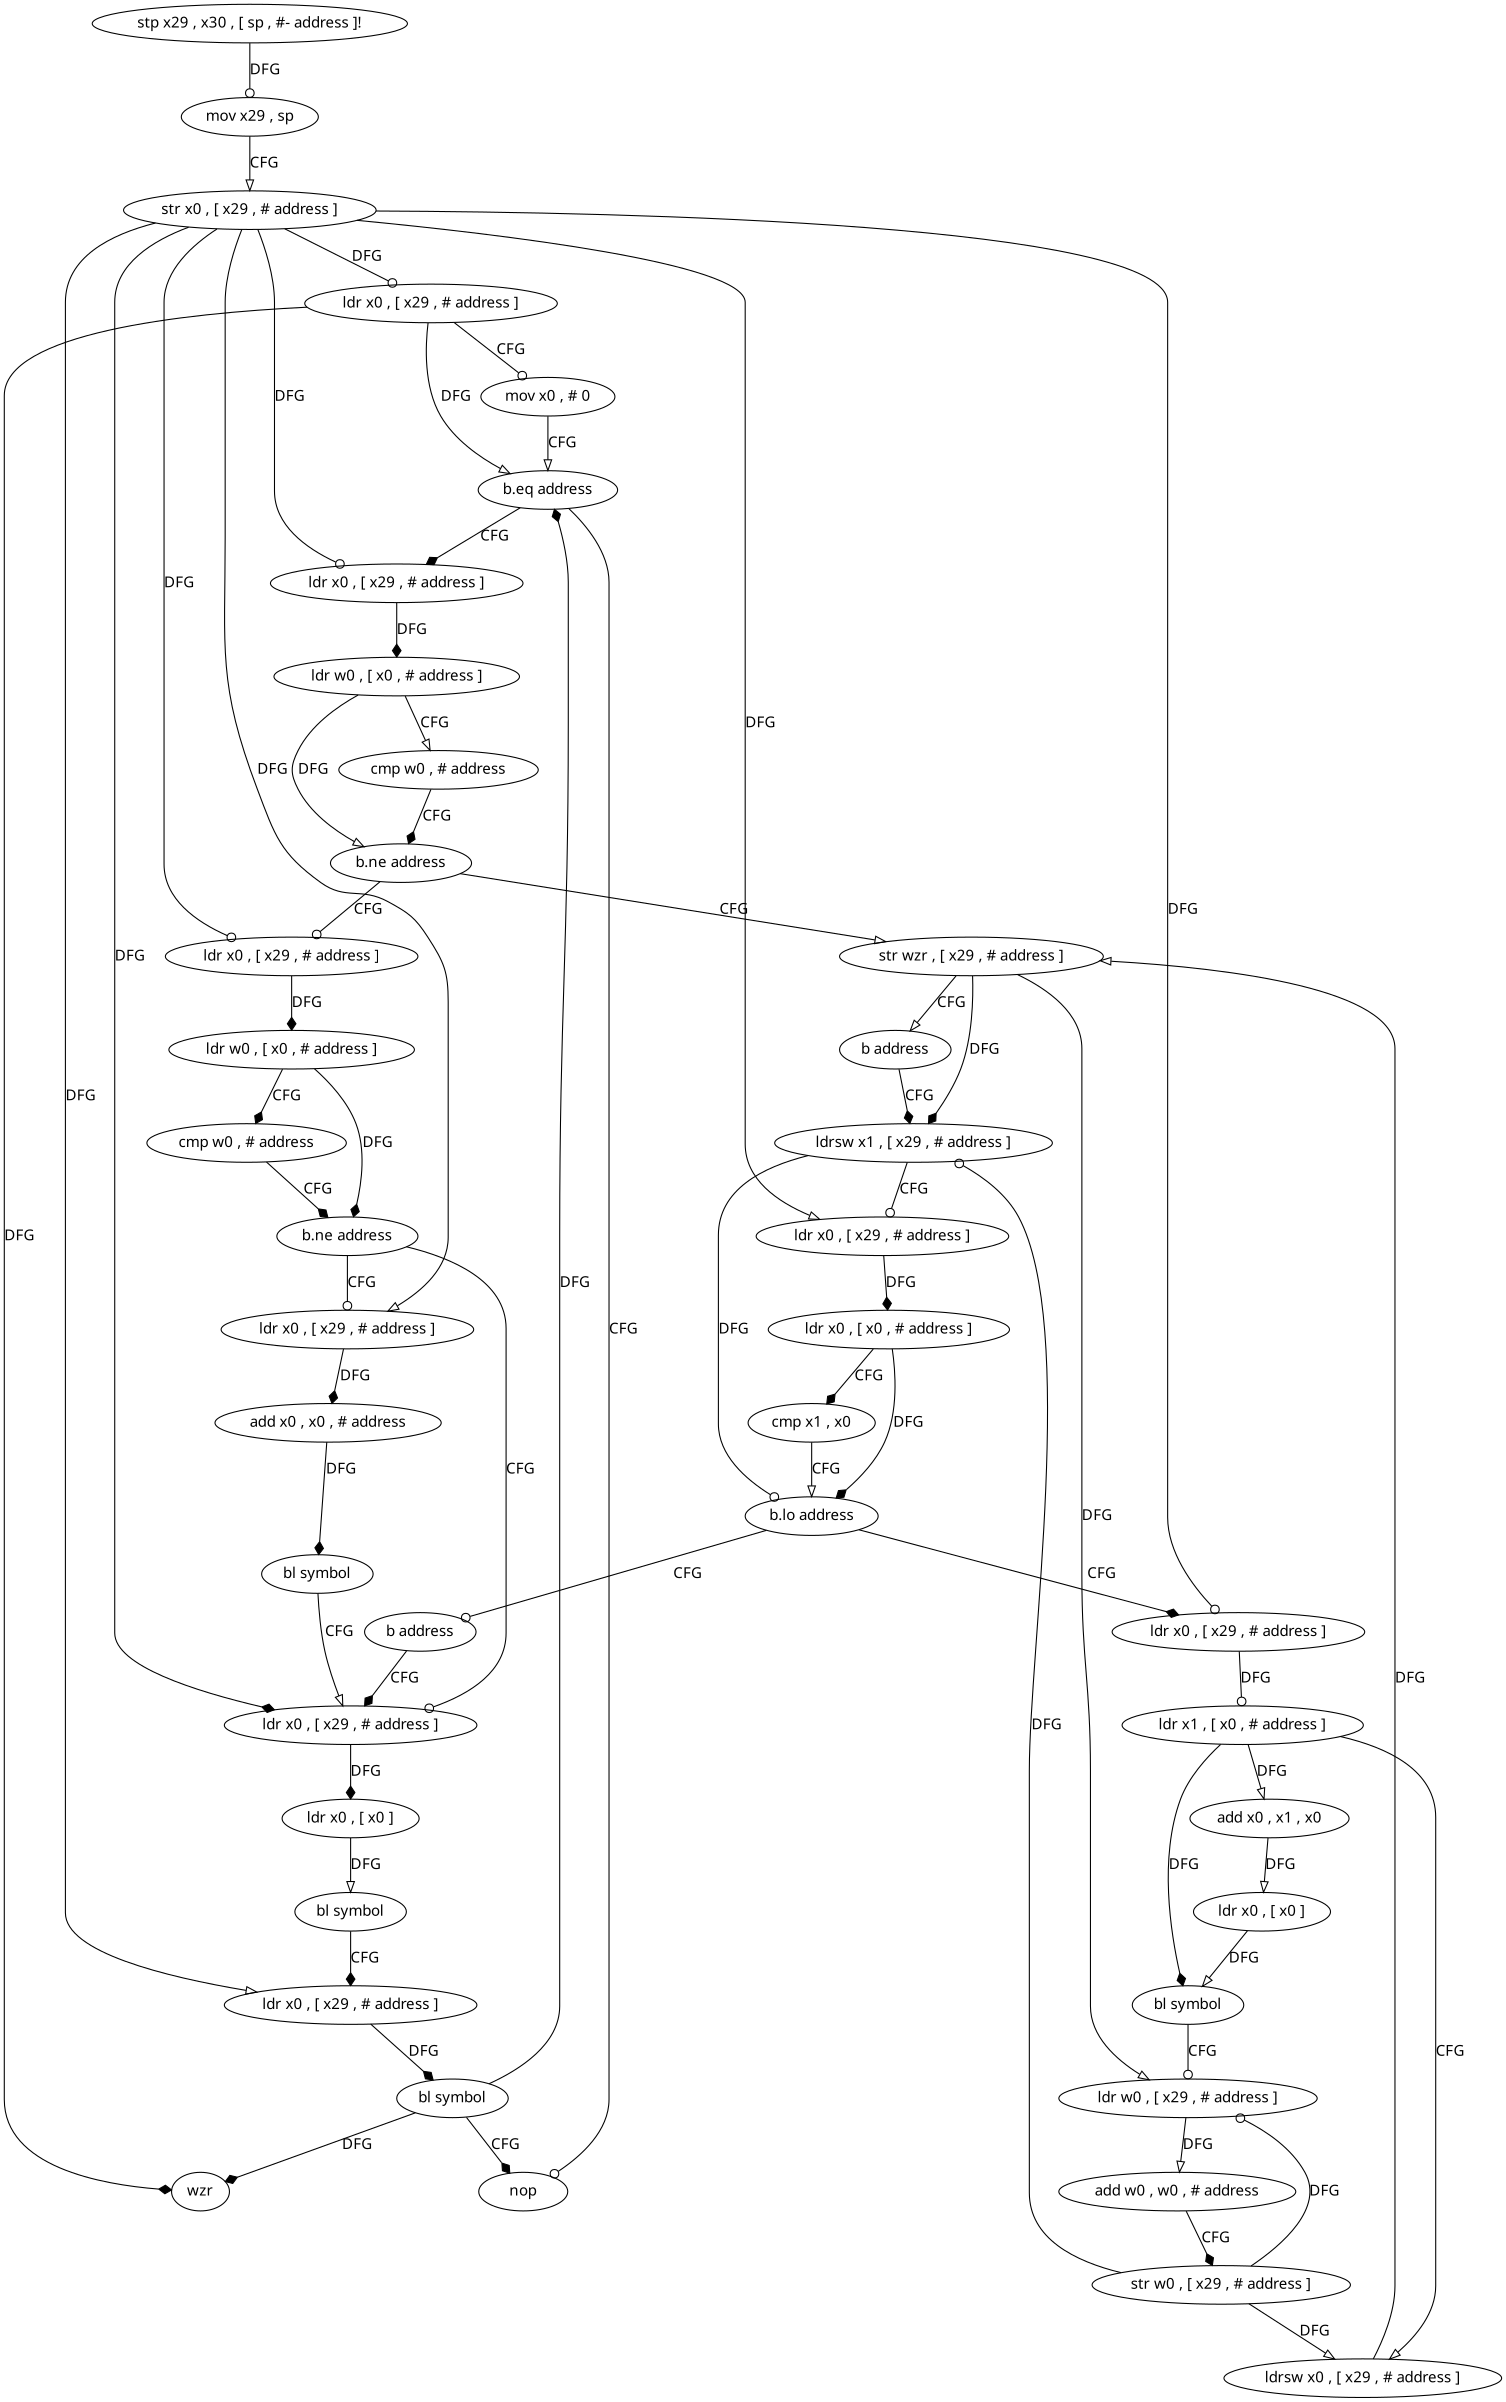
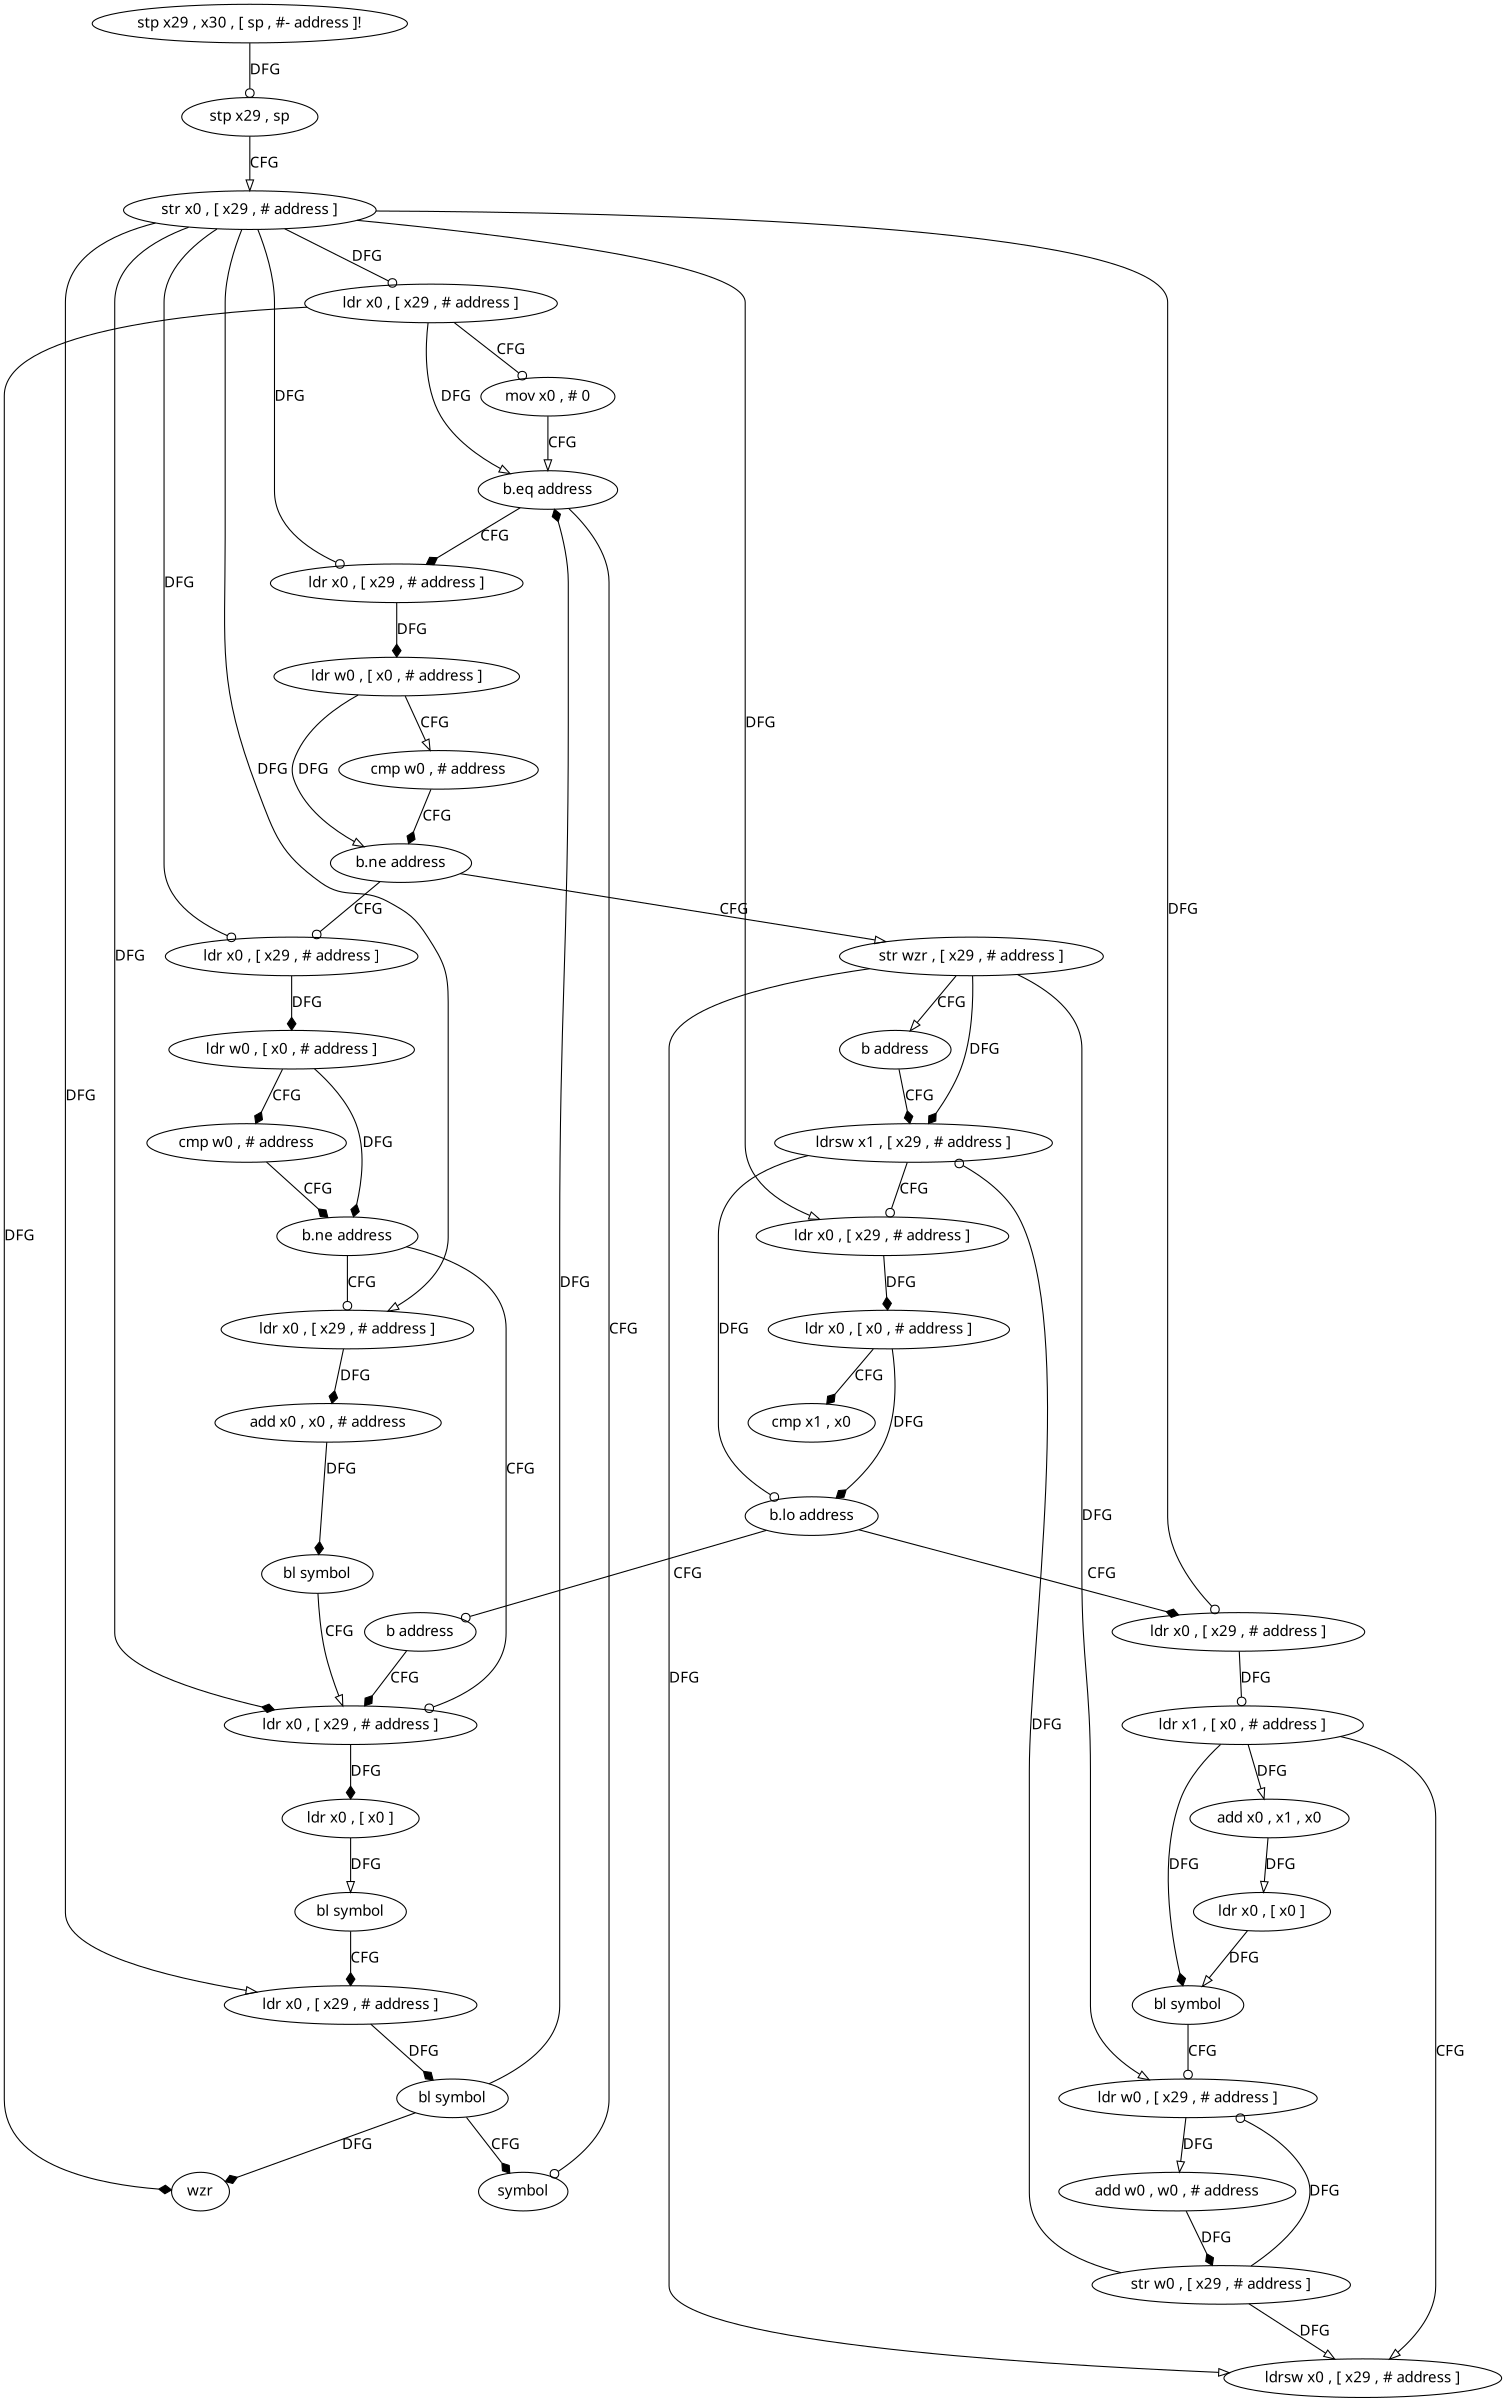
node "mov x29 , sp": label "mov x29 , sp" -> "stp x29 , sp"
edge "cmp x1 , x0" -> "b.lo address": removed, label "CFG"
edge "ldrsw x0 , [ x29 , # address ]" -> "str wzr , [ x29 , # address ]": reversed
node "nop": label "nop" -> "symbol"
edge "add w0 , w0 , # address" -> "str w0 , [ x29 , # address ]": label "CFG" -> "DFG"
